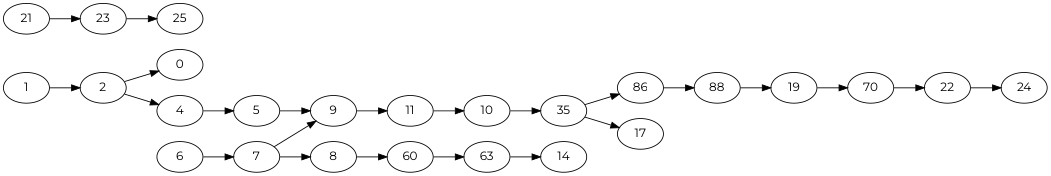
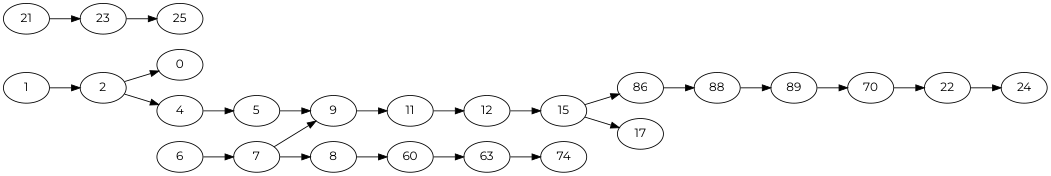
node "19": label "19" -> "89"
node "10": label "10" -> "12"
node "35": label "35" -> "15"
node "14": label "14" -> "74"
